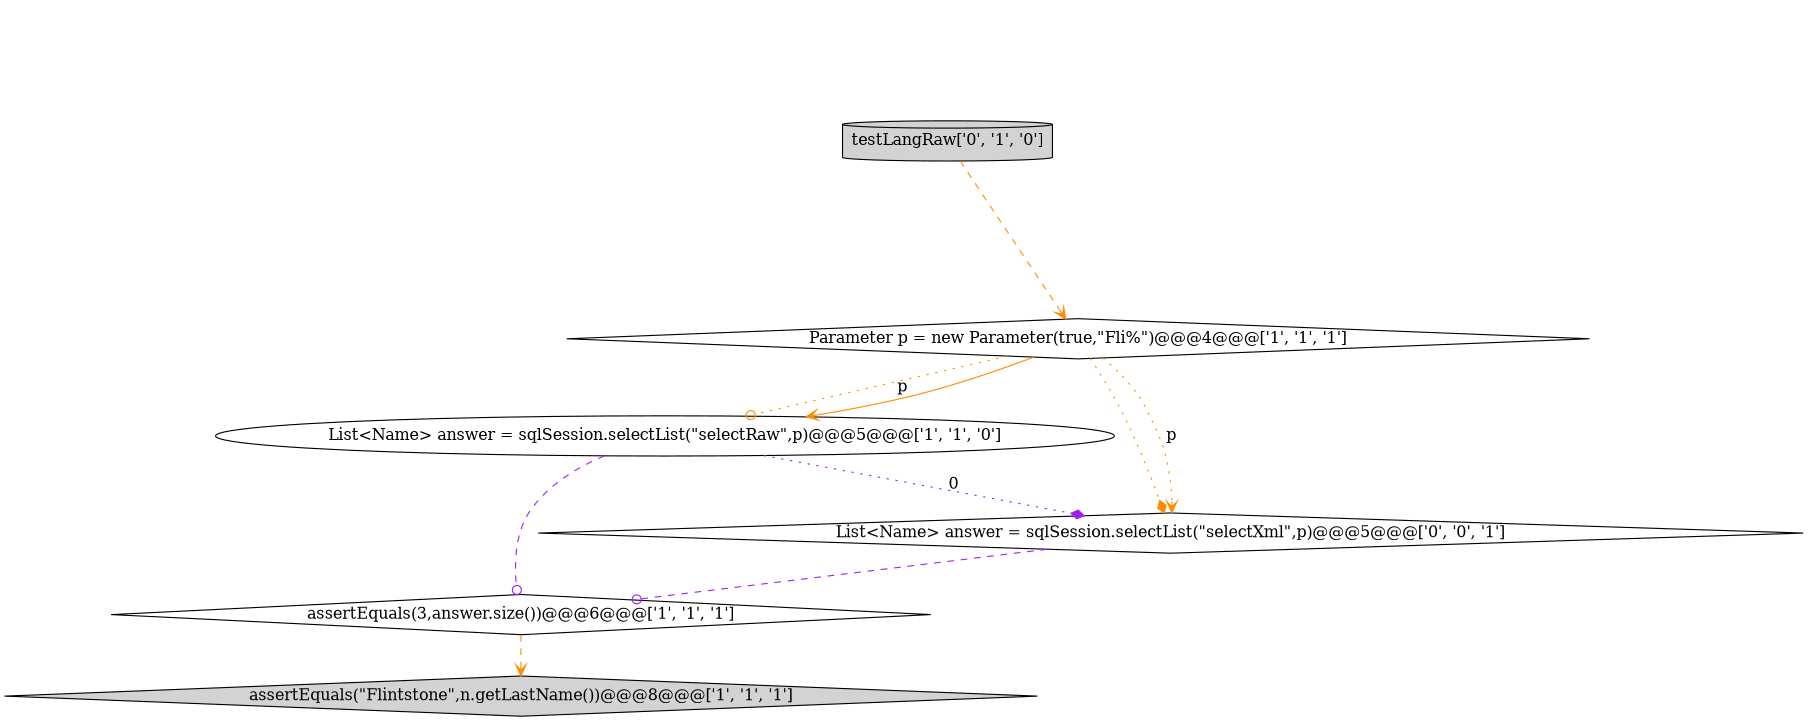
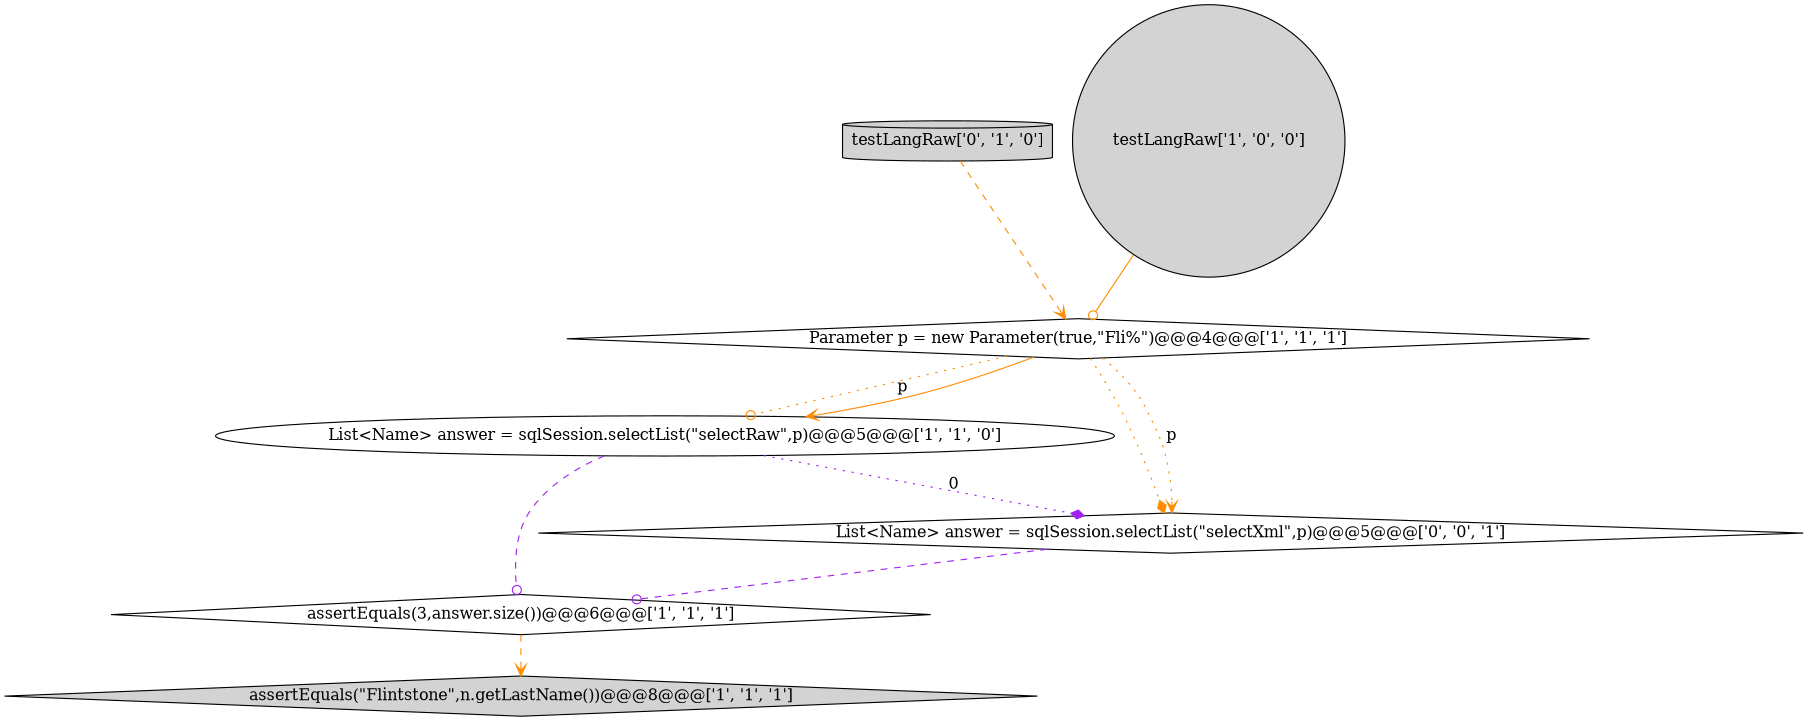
node "testLangRaw['1', '0', '0']": added
